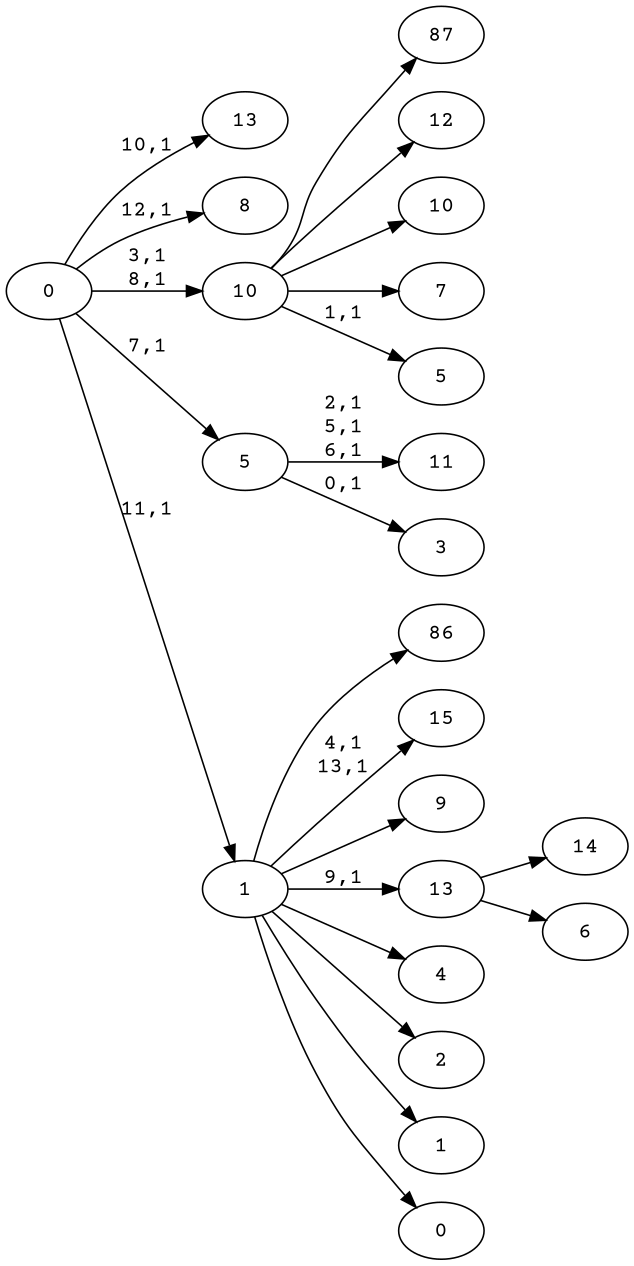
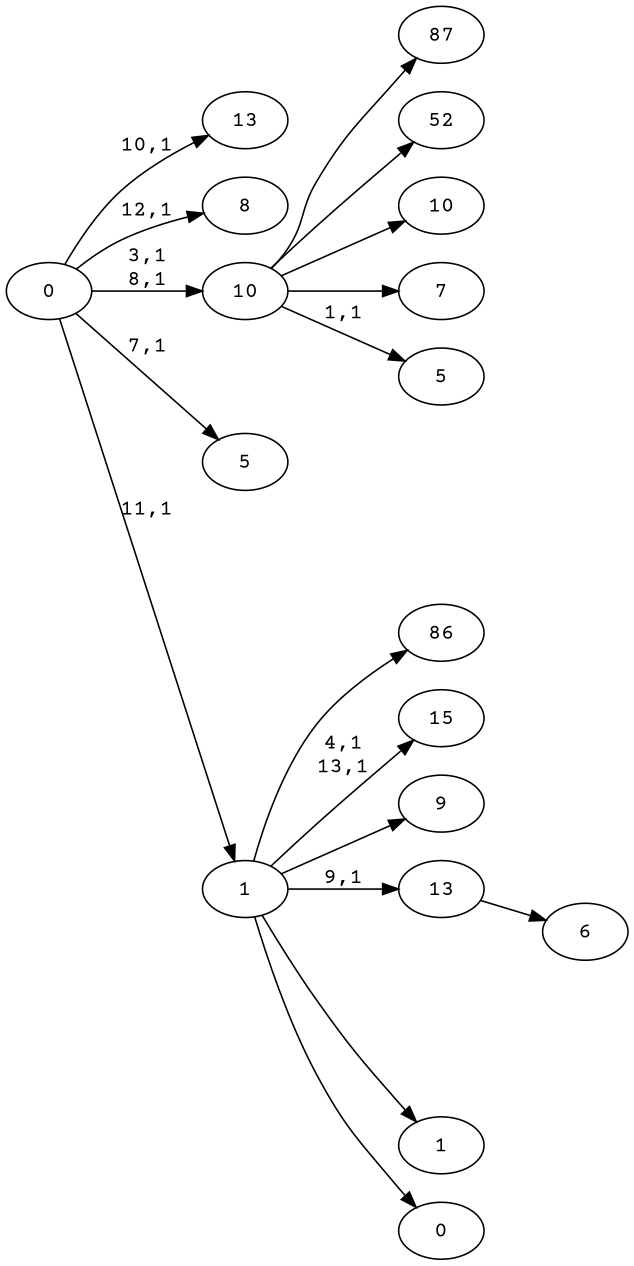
node "12": label "12" -> "52"
node "11": removed
node "3": removed
node "14": removed
node "4": removed
node "2": removed
